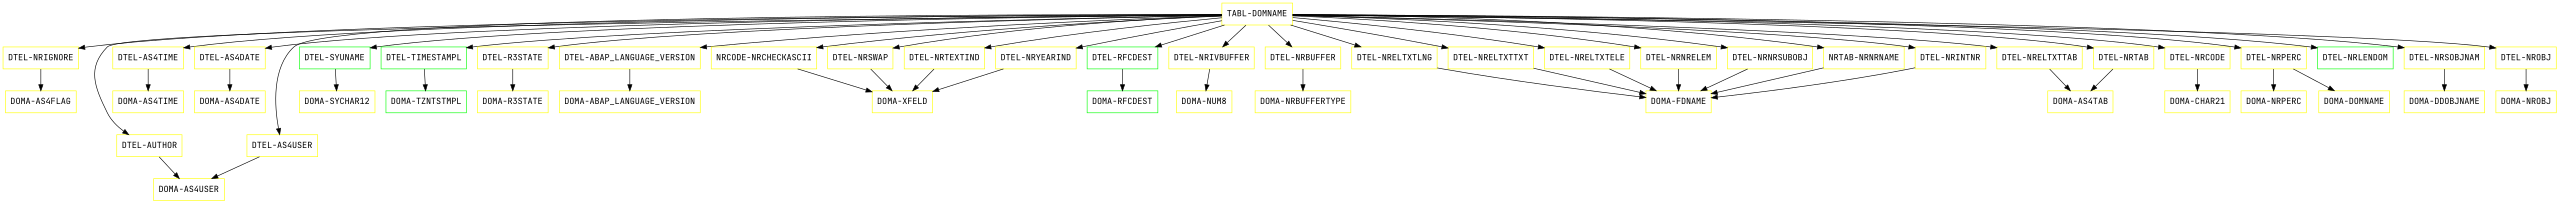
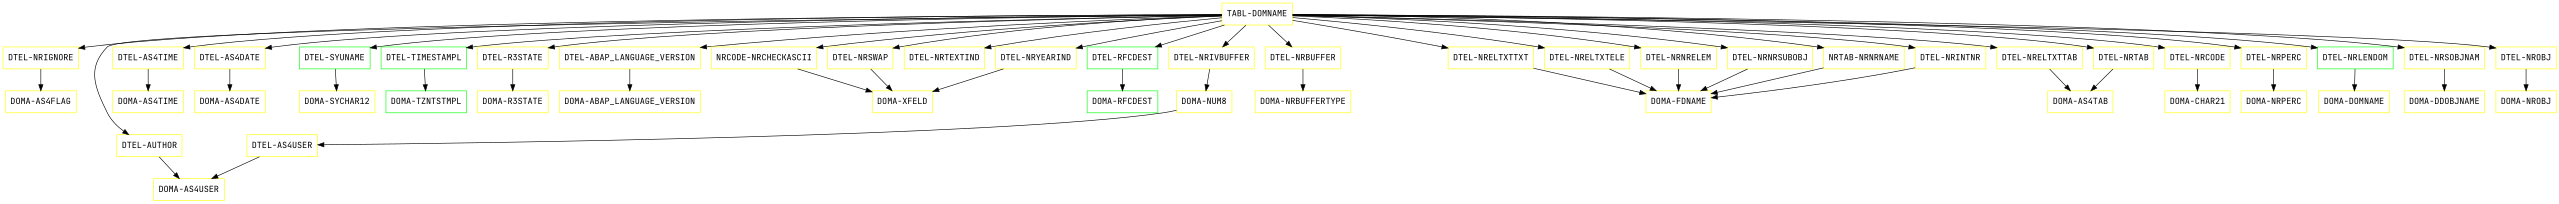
edge "TABL-DOMNAME" -> "DTEL-AS4USER": now "DOMA-NUM8" -> "DTEL-AS4USER"
node "DTEL-NRELTXTLNG": removed
edge "DTEL-NRTEXTIND" -> "DOMA-XFELD": removed
edge "DTEL-NRPERC" -> "DOMA-DOMNAME": now "DTEL-NRLENDOM" -> "DOMA-DOMNAME"
